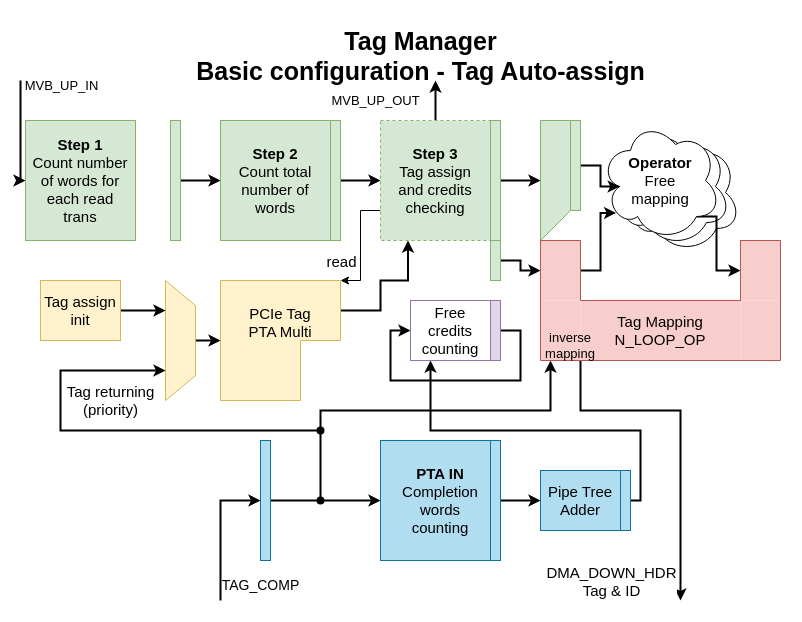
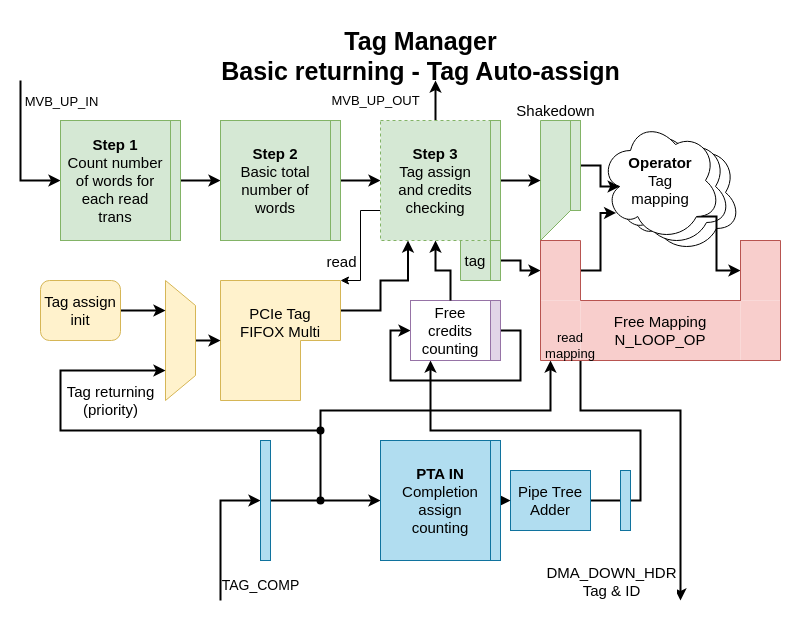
node "Tag Manager Basic configuration - Tag Auto-assign": label "Tag Manager Basic configuration - Tag Auto-assign" -> "Tag Manager Basic returning - Tag Auto-assign"
node "Shakedown": added
node "Step 1 Count number of words for each read trans": moved (81, 181) -> (116, 181)
node "Step 2 Count total number of words": label "Step 2 Count total number of words" -> "Step 2 Basic total number of words"
node "Operator Free mapping": label "Operator Free mapping" -> "Operator Tag mapping"
node "tag": added
edge "Free credits counting" -> "Step 3 Tag assign and credits checking": added
node "Tag assign init": shape rectangle -> rounded rectangle
node "Tag Mapping N_LOOP_OP": label "Tag Mapping N_LOOP_OP" -> "Free Mapping N_LOOP_OP"
node "PCIe Tag PTA Multi": label "PCIe Tag PTA Multi" -> "PCIe Tag FIFOX Multi"
node "inverse mapping": label "inverse mapping" -> "read mapping"
node "PTA IN Completion words counting": label "PTA IN Completion words counting" -> "PTA IN Completion assign counting"
node "Pipe Tree Adder": moved (581, 501) -> (551, 501)
